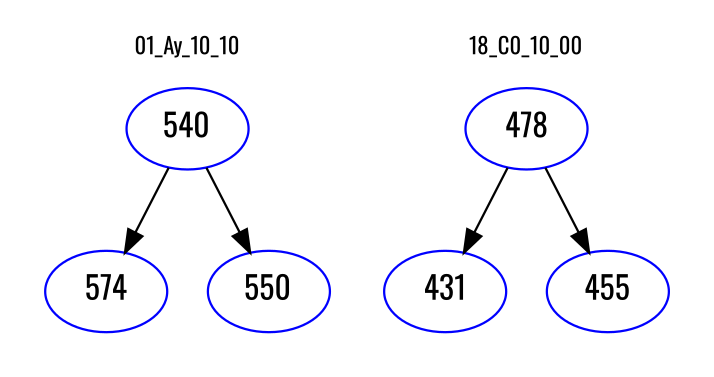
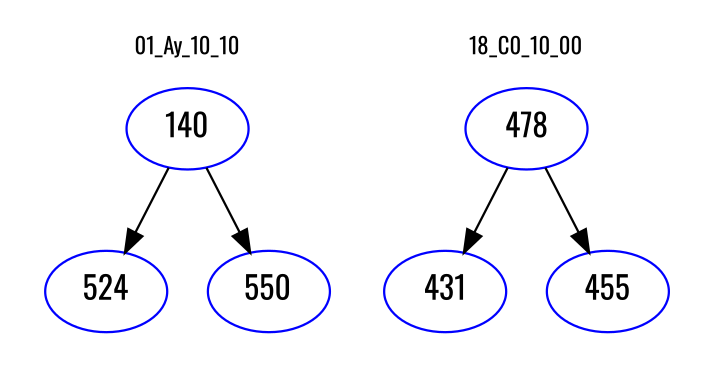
node "540": label "540" -> "140"
node "574": label "574" -> "524"
